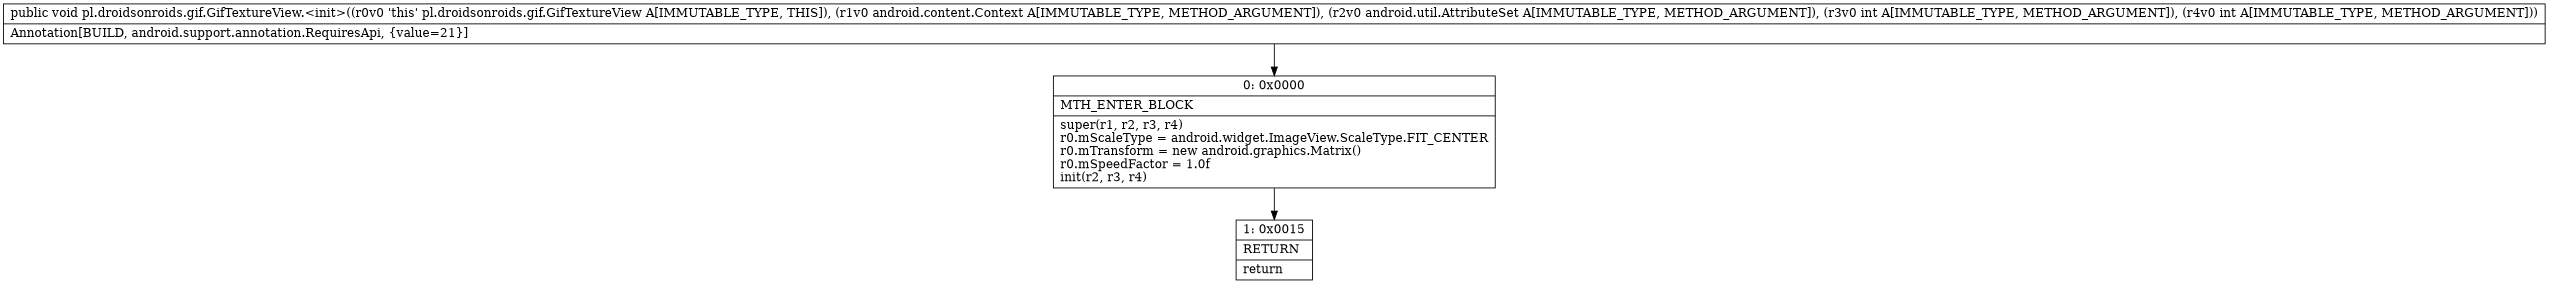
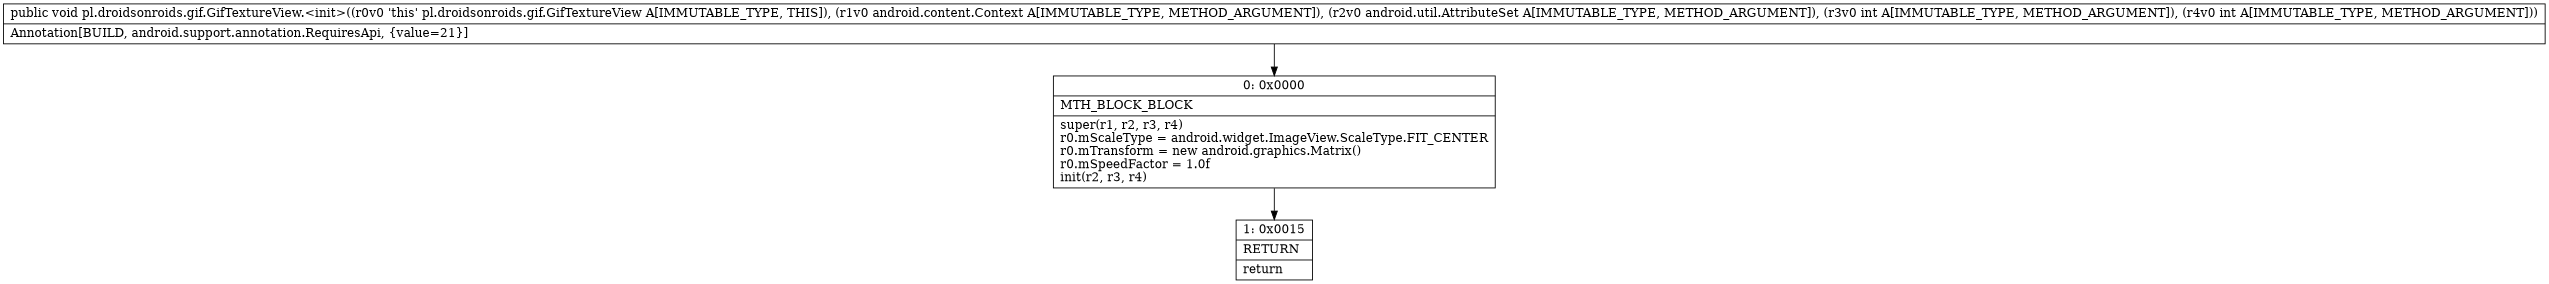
node "0: 0x0000": text "MTH_ENTER_BLOCK" -> "MTH_BLOCK_BLOCK"
